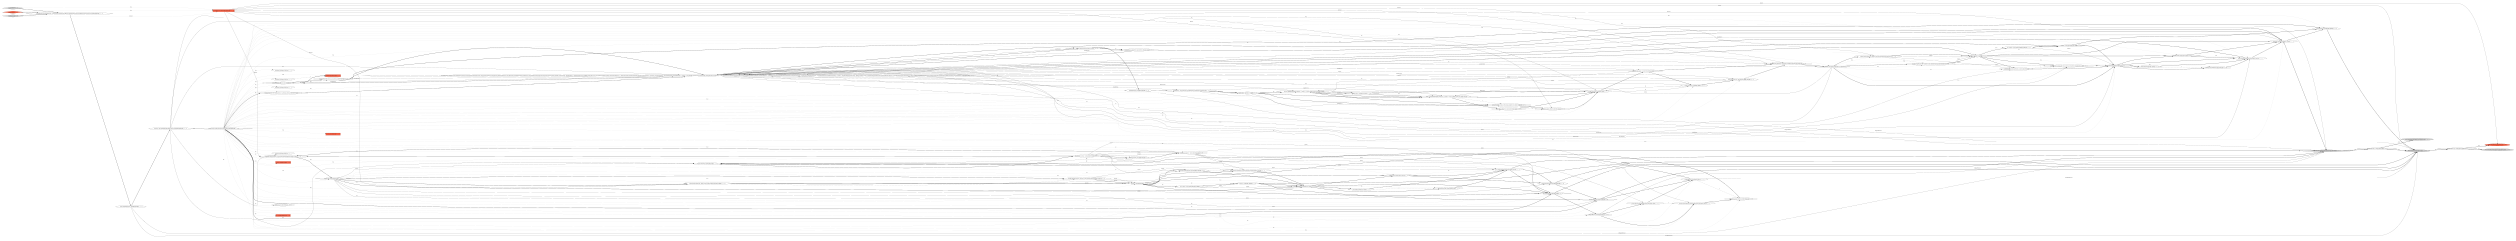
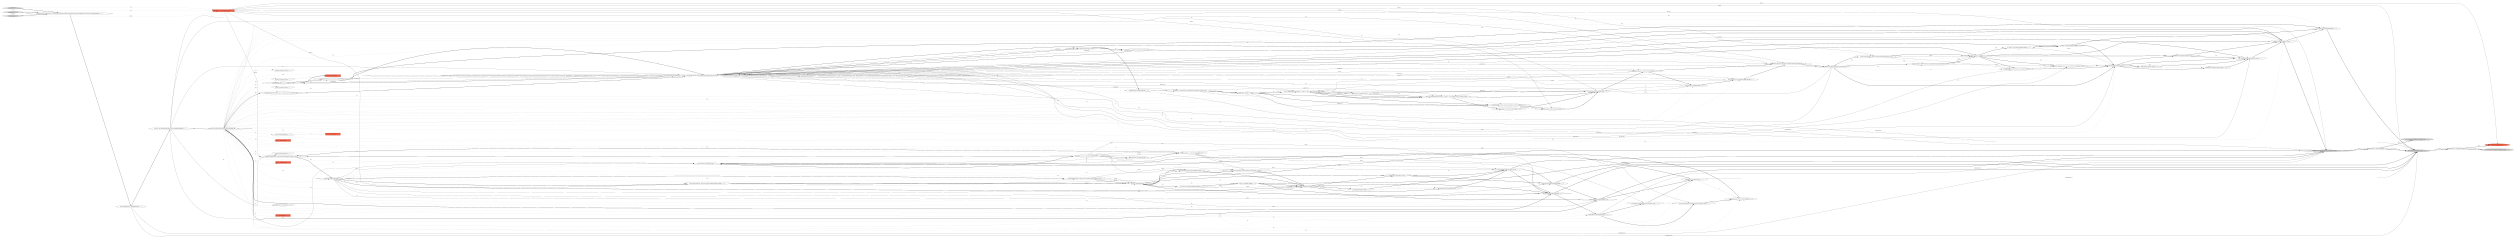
node "processElement['0', '0', '1']": fillcolor tomato -> lightgray
node "elementWindows@@@8@@@['1', '1', '0']": added
node "W window@@@58@@@['1', '0', '0']": added
